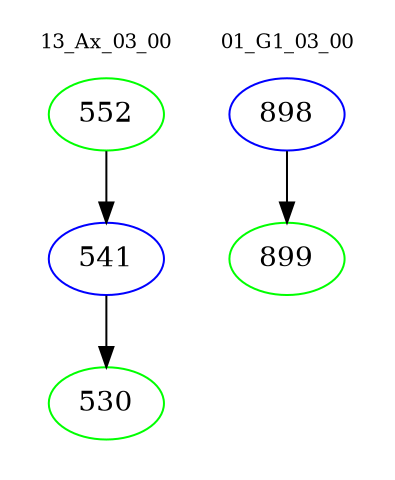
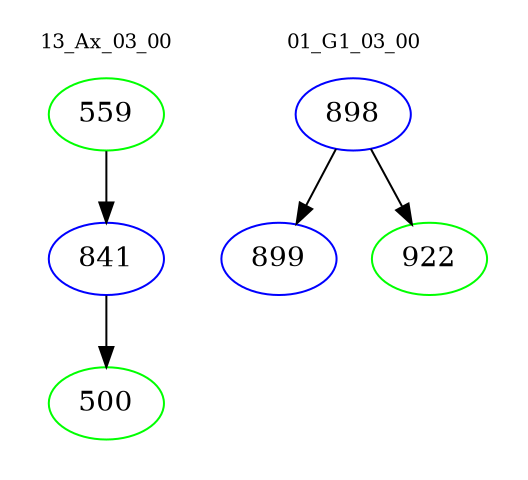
node "552": label "552" -> "559"
node "541": label "541" -> "841"
node "899": color green -> blue
node "922": added
node "530": label "530" -> "500"
